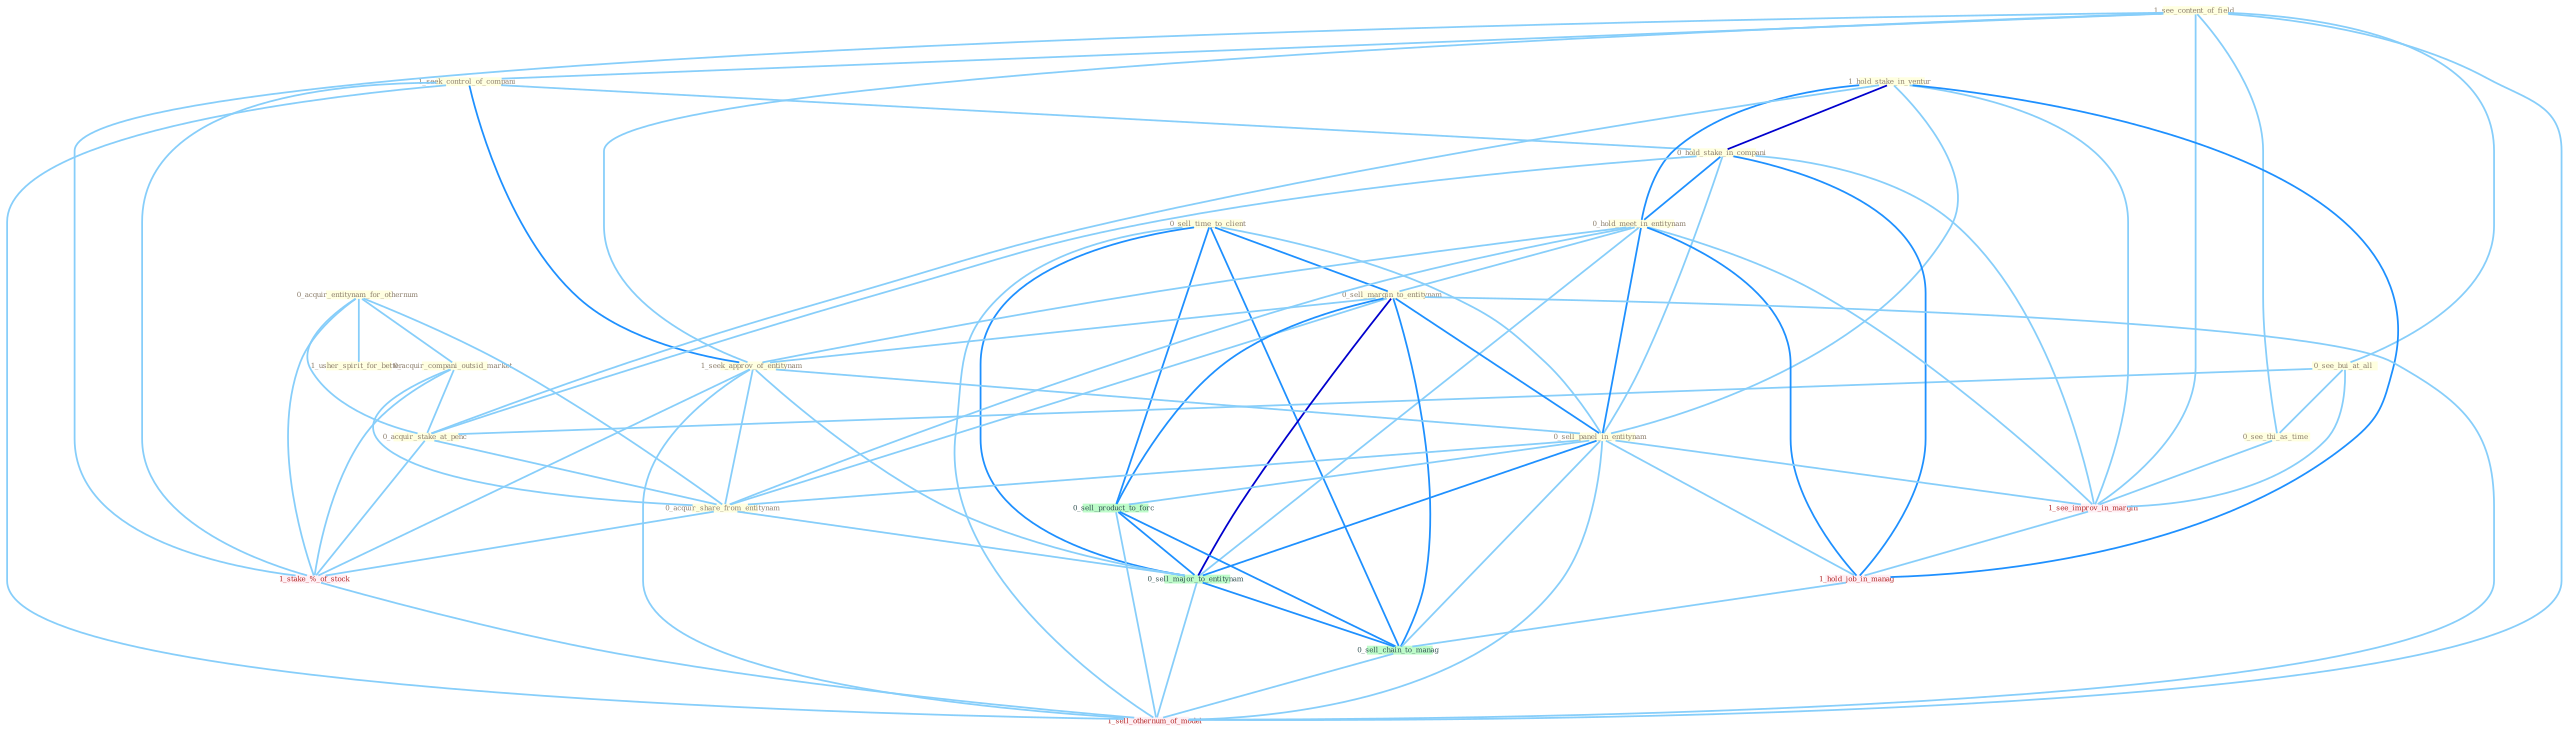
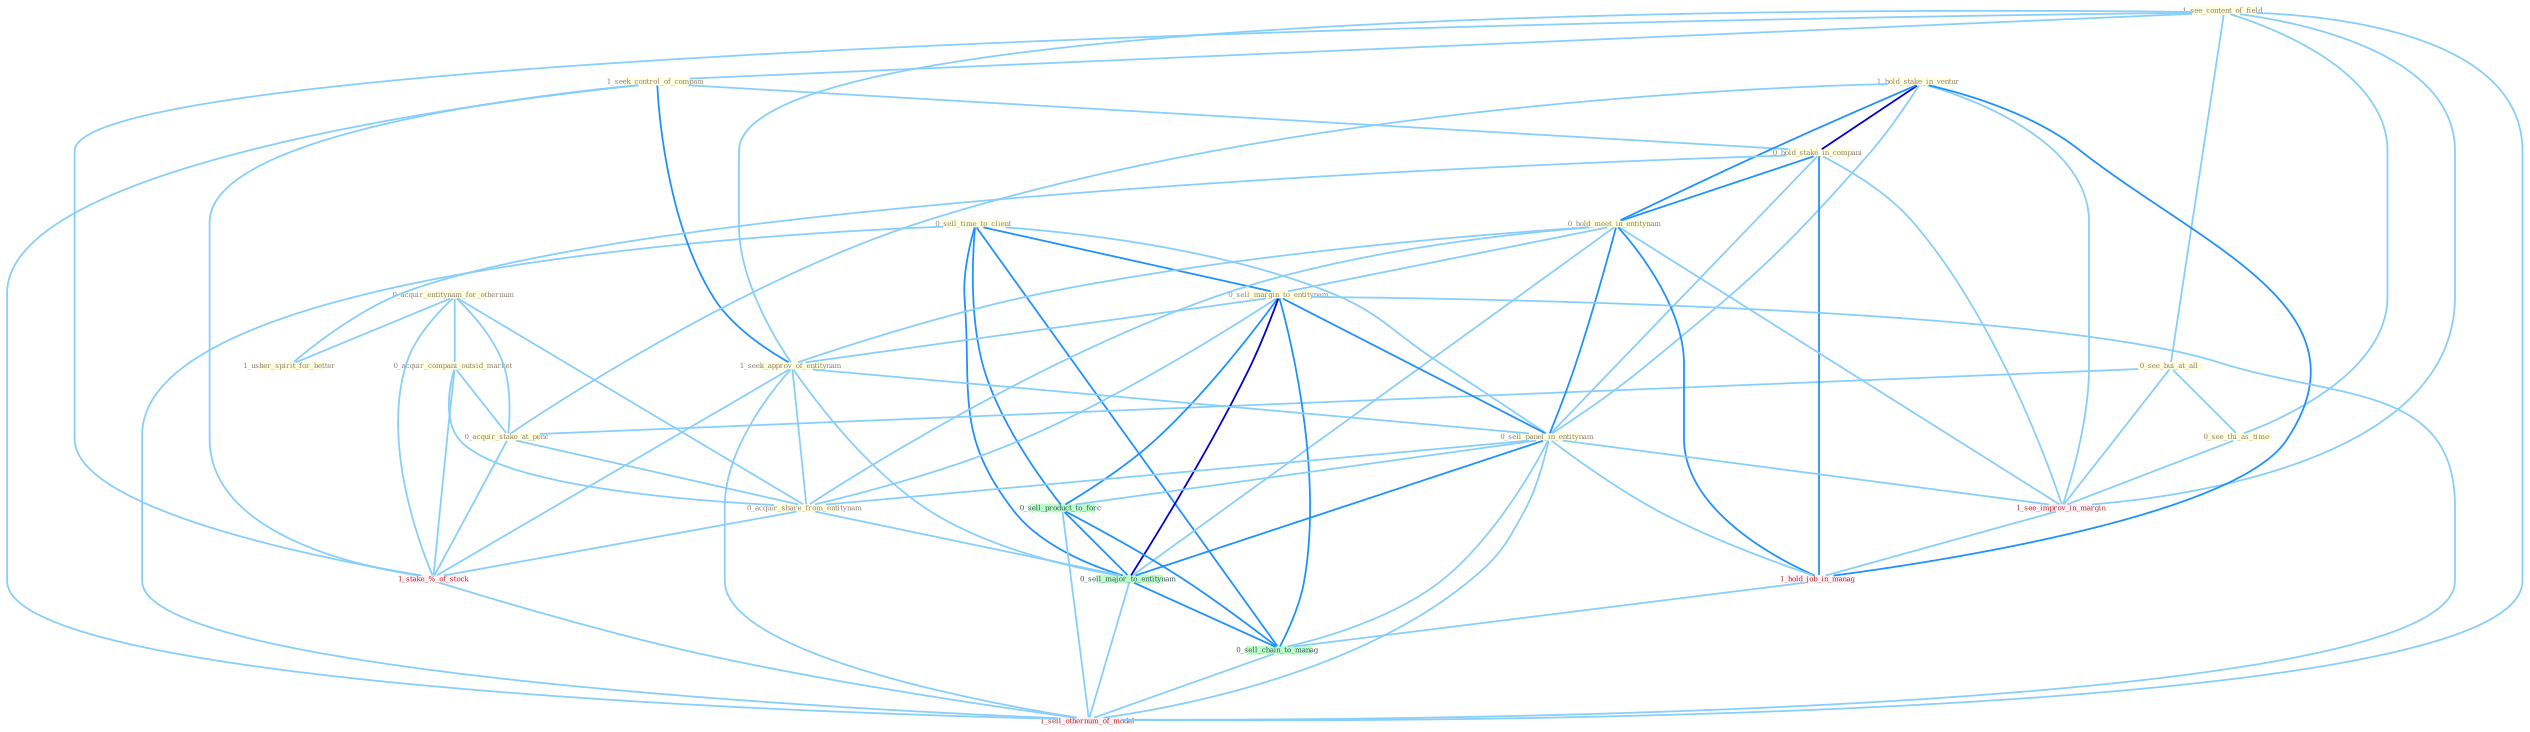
edge "0_hold_stake_in_compani" -- "0_acquir_stake_at_penc": now "0_hold_stake_in_compani" -- "1_usher_spirit_for_better"
